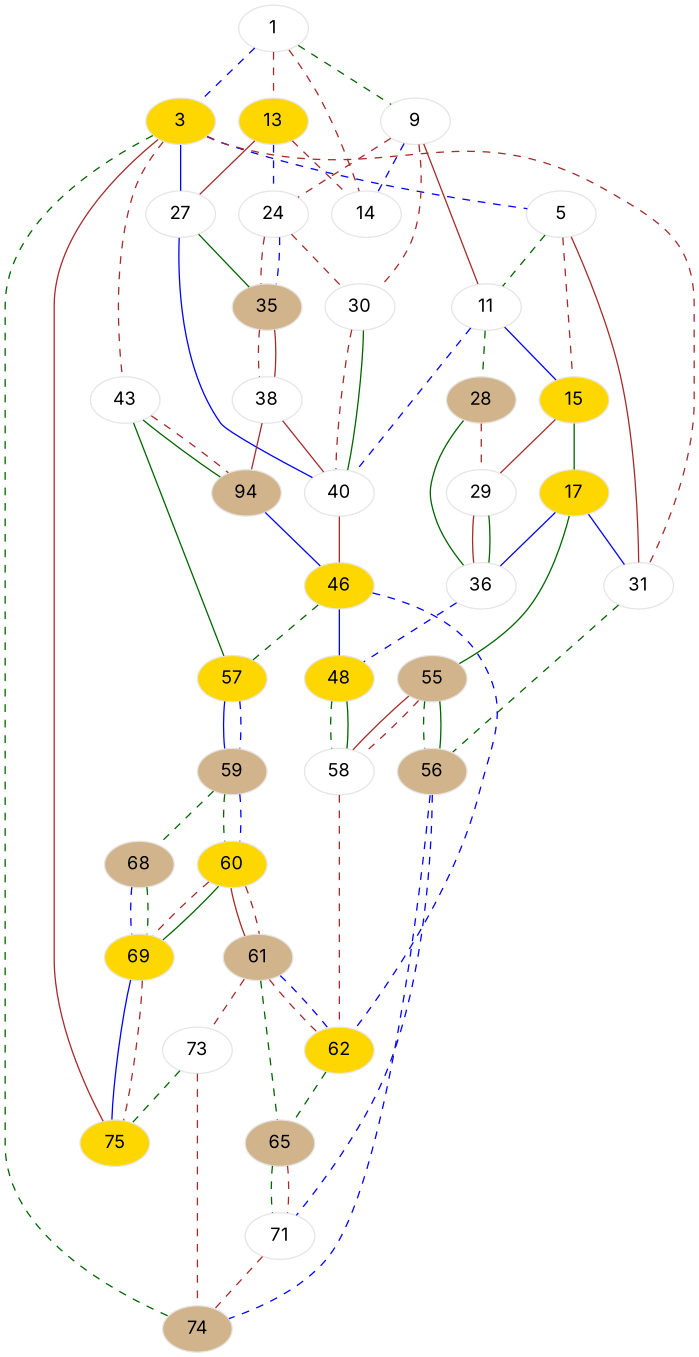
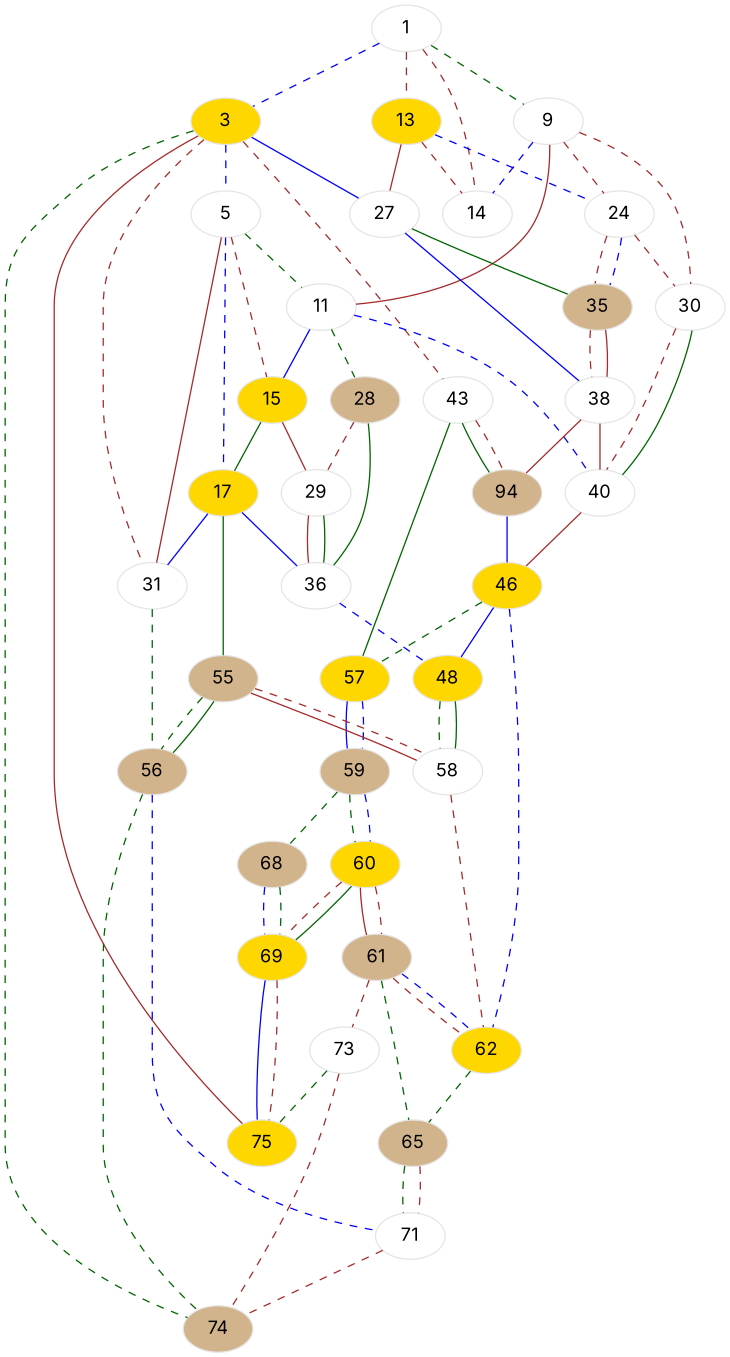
edge "5" -- "17": added
edge "27" -- "40": now "27" -- "38"
edge "56" -- "74": color blue -> darkgreen
